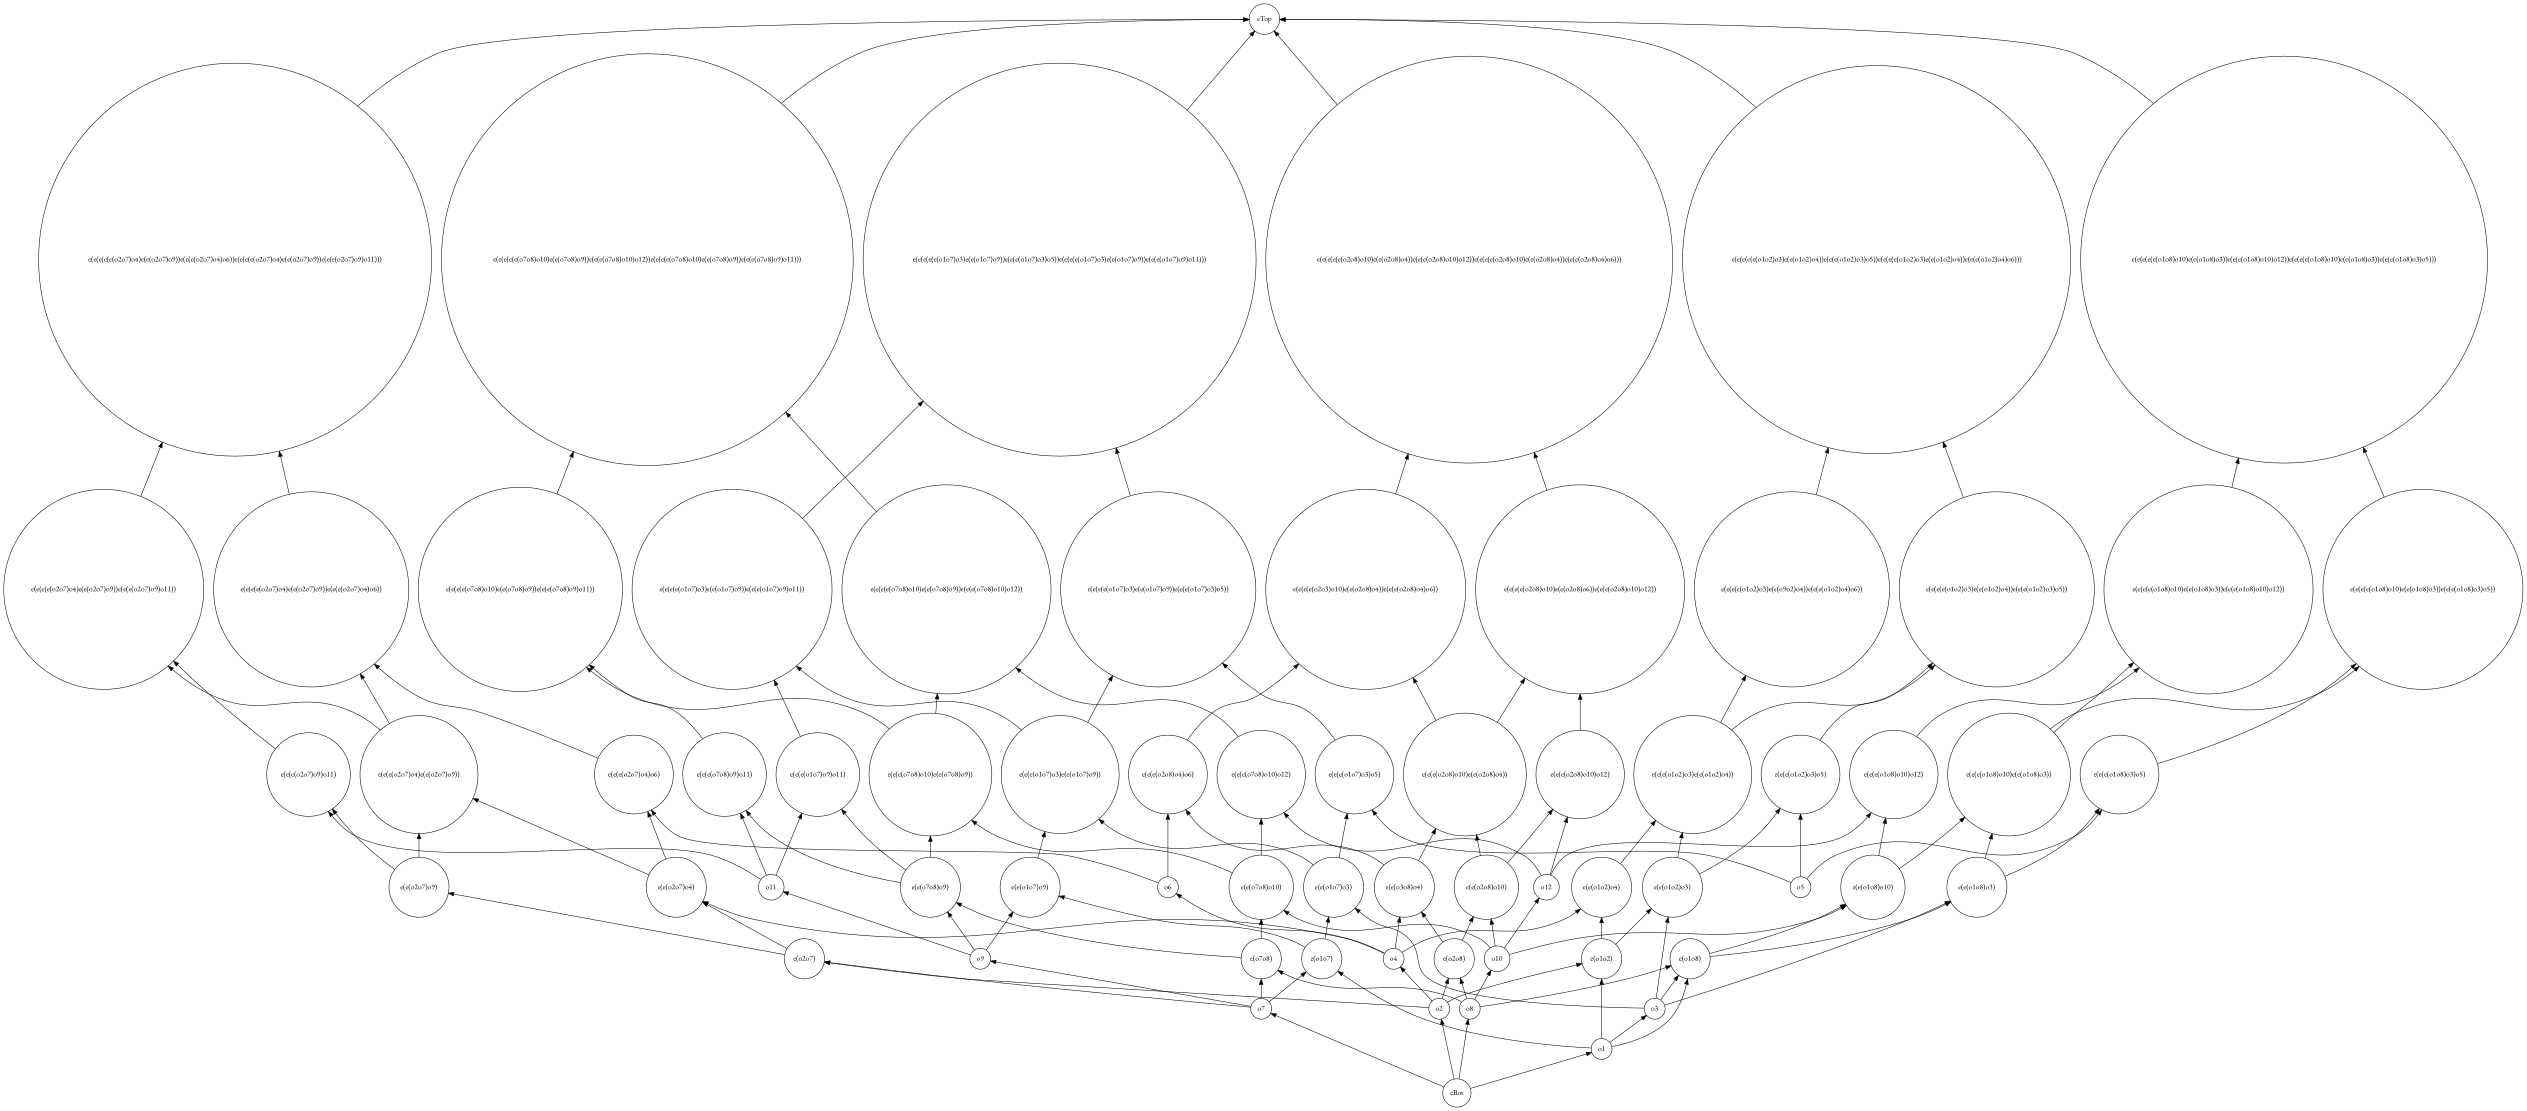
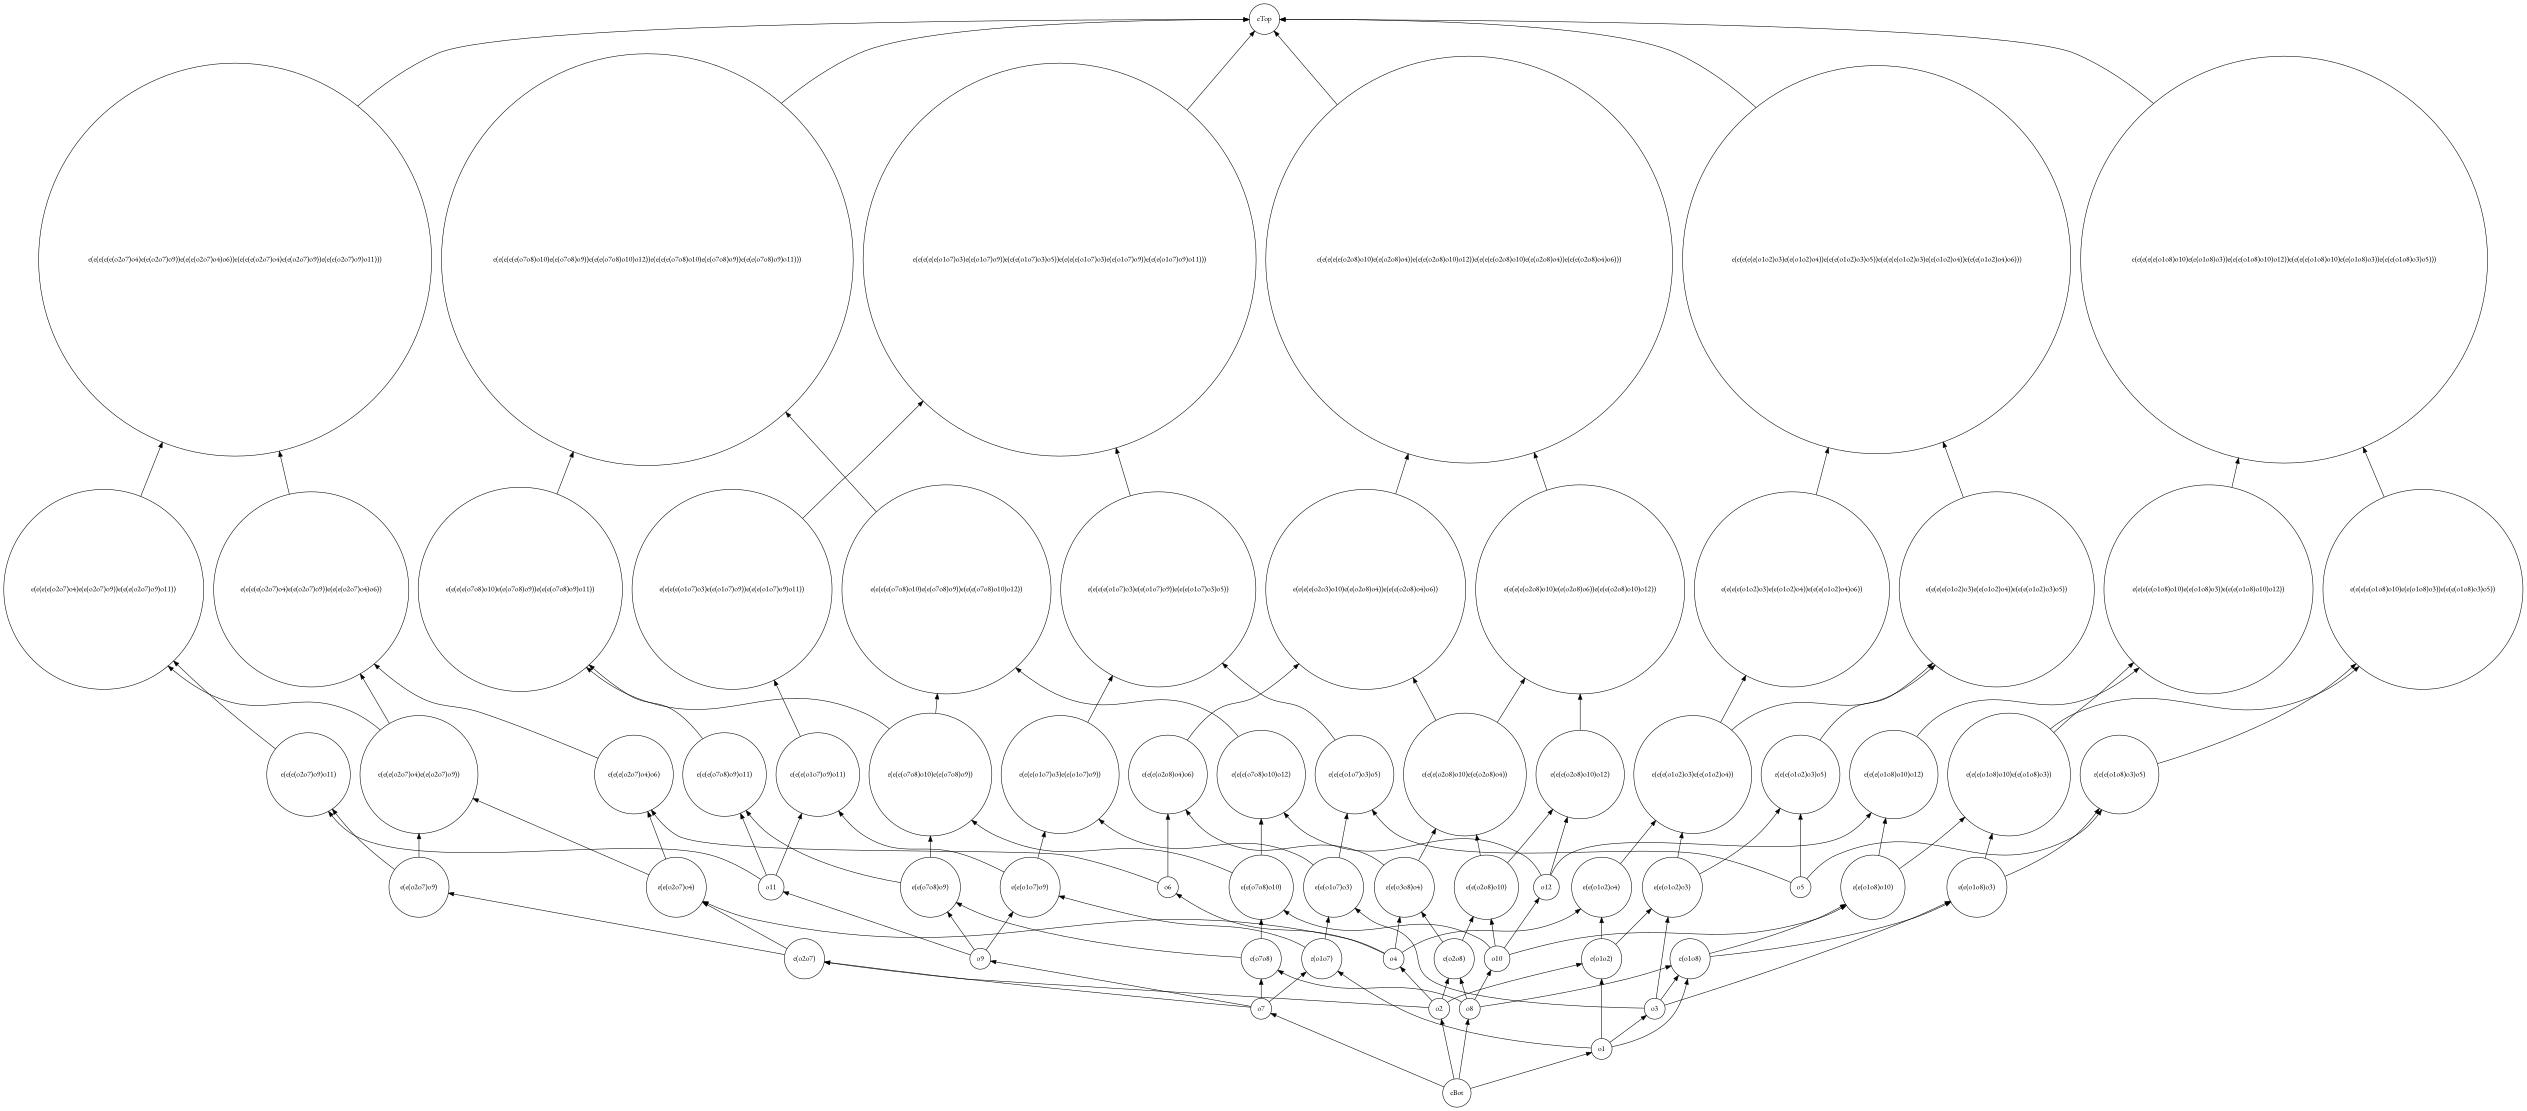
node "e(e(e(e(o1o2)o3)e(e(o9o2)o4))e(e(e(o1o2)o4)o6))": label "e(e(e(e(o1o2)o3)e(e(o9o2)o4))e(e(e(o1o2)o4)o6))" -> "e(e(e(e(o1o2)o3)e(e(o1o2)o4))e(e(e(o1o2)o4)o6))"
edge "e(e(e(o1o7)o3)e(e(o1o7)o9))" -> "e(e(e(e(o1o7)o3)e(e(o1o7)o9))e(e(e(o1o7)o9)o11))": removed
edge "e(e(o7o8)o9)" -> "e(e(e(o1o7)o9)o11)": now "e(e(o1o7)o9)" -> "e(e(e(o1o7)o9)o11)"
